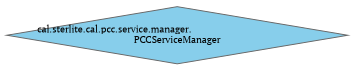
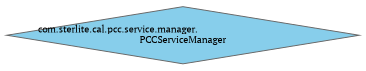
node "cal.sterlite.cal.pcc.service.manager. PCCServiceManager": label "cal.sterlite.cal.pcc.service.manager. PCCServiceManager" -> "com.sterlite.cal.pcc.service.manager. PCCServiceManager"
